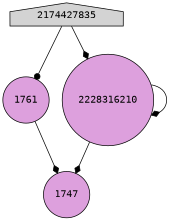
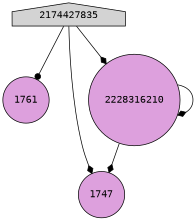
edge "1761" -> "1747": now "2174427835" -> "1747"
